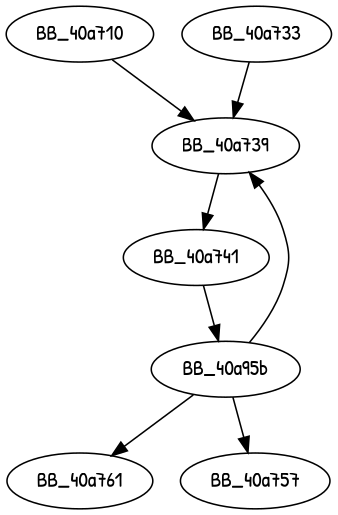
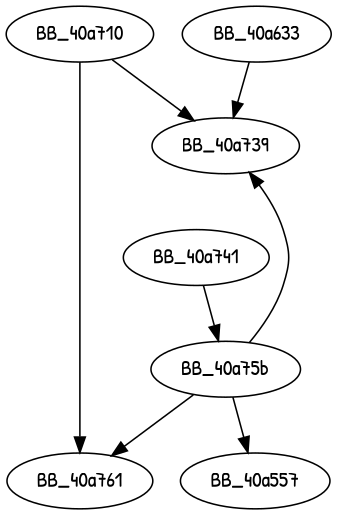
node "BB_40a733": label "BB_40a733" -> "BB_40a633"
edge "BB_40a739" -> "BB_40a741": removed
edge "BB_40a710" -> "BB_40a761": added
node "BB_40a95b": label "BB_40a95b" -> "BB_40a75b"
node "BB_40a757": label "BB_40a757" -> "BB_40a557"
